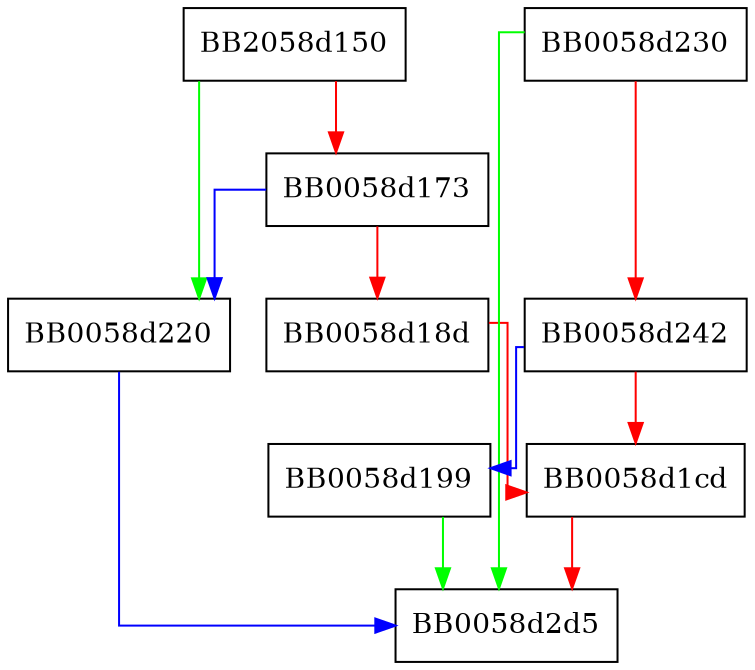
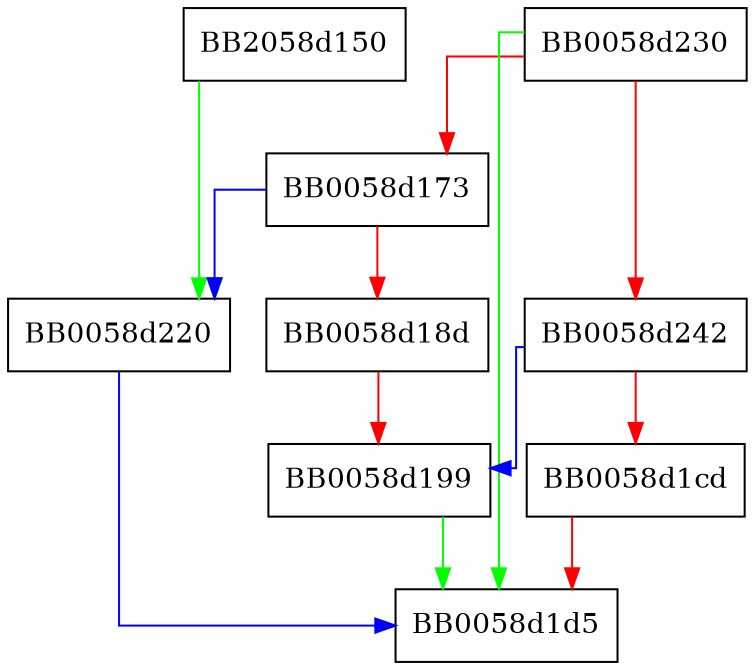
edge "BB2058d150" -> "BB0058d173": now "BB0058d230" -> "BB0058d173"
edge "BB0058d18d" -> "BB0058d1cd": now "BB0058d18d" -> "BB0058d199"
node "BB0058d2d5": label "BB0058d2d5" -> "BB0058d1d5"
